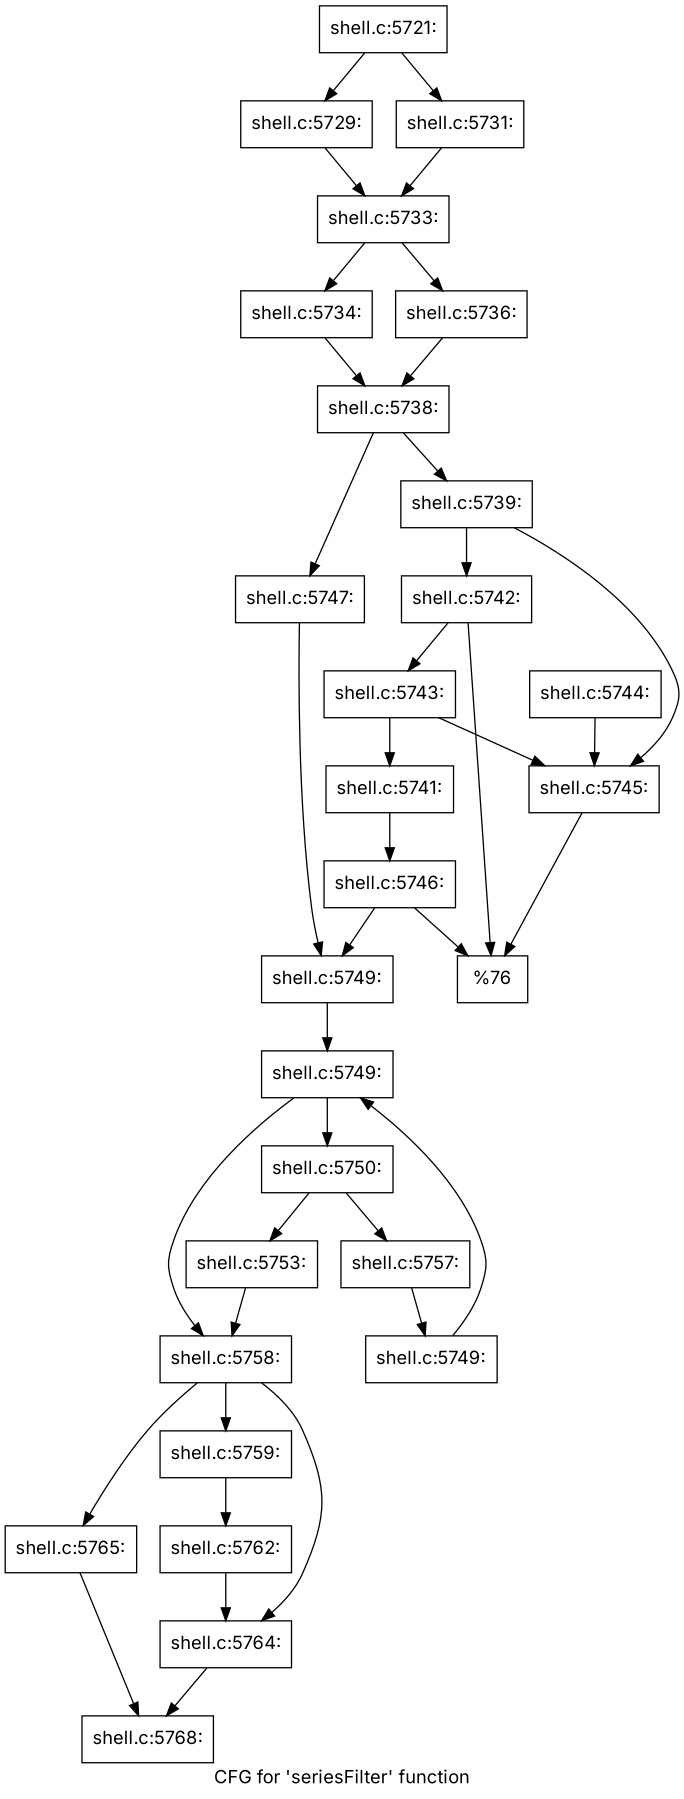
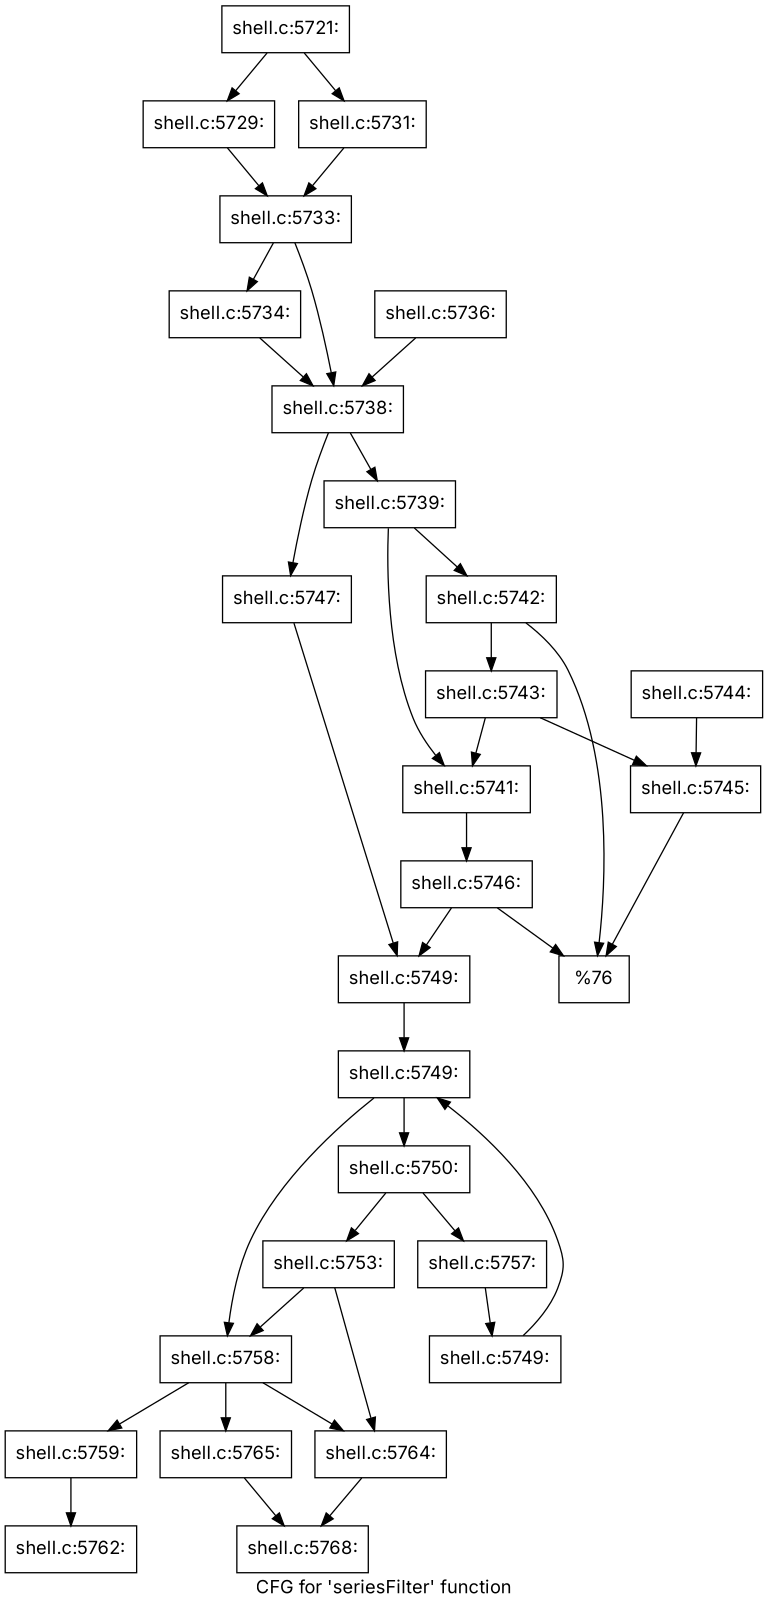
edge "shell.c:5733:" -> "shell.c:5736:": now "shell.c:5733:" -> "shell.c:5738:"
edge "shell.c:5739:" -> "shell.c:5745:": now "shell.c:5739:" -> "shell.c:5741:"
edge "shell.c:5762:" -> "shell.c:5764:": now "shell.c:5753:" -> "shell.c:5764:"
